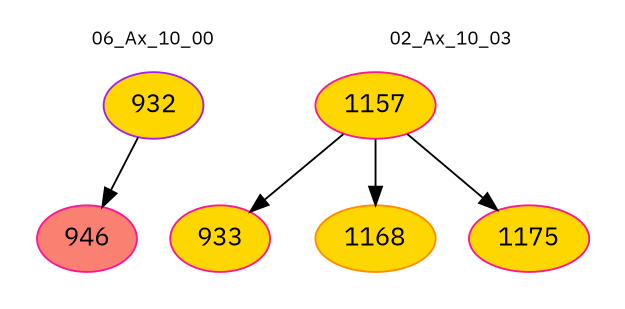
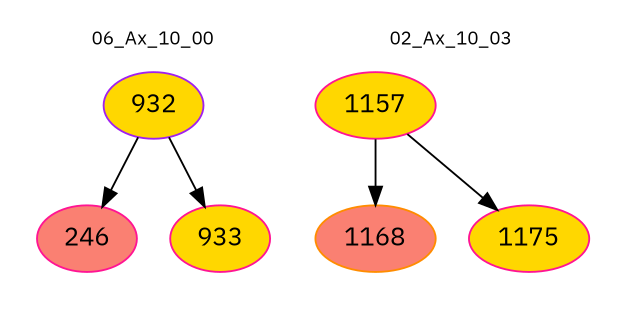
edge "1157" -> "933": now "932" -> "933"
node "946": label "946" -> "246"
node "1168": fillcolor gold -> salmon
